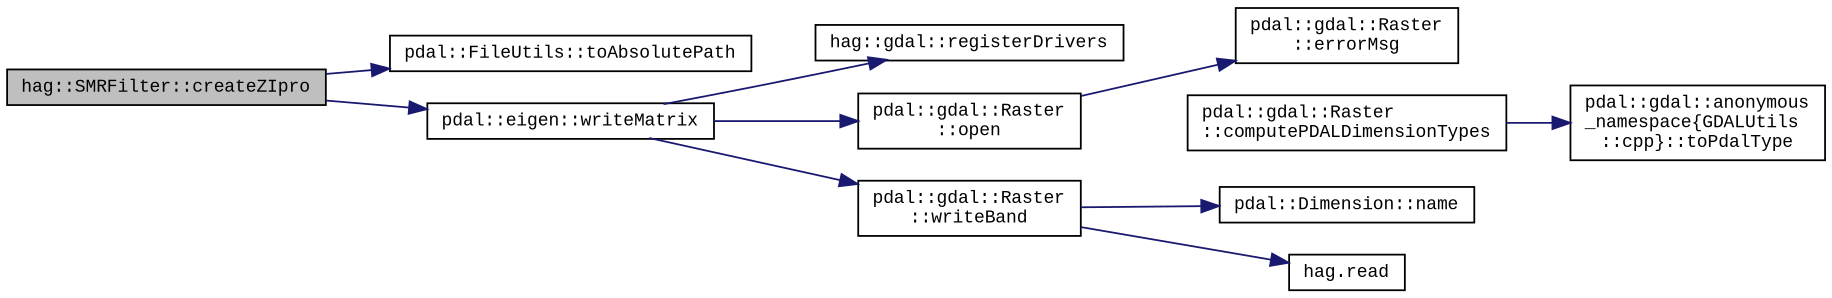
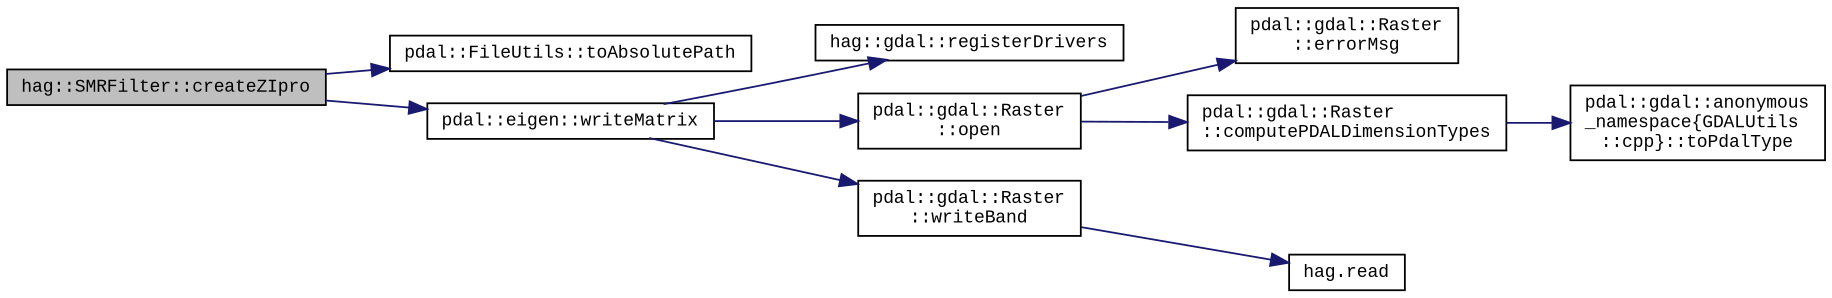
edge "pdal::gdal::Raster ::open" -> "pdal::gdal::Raster ::computePDALDimensionTypes": added
node "pdal::Dimension::name": removed
